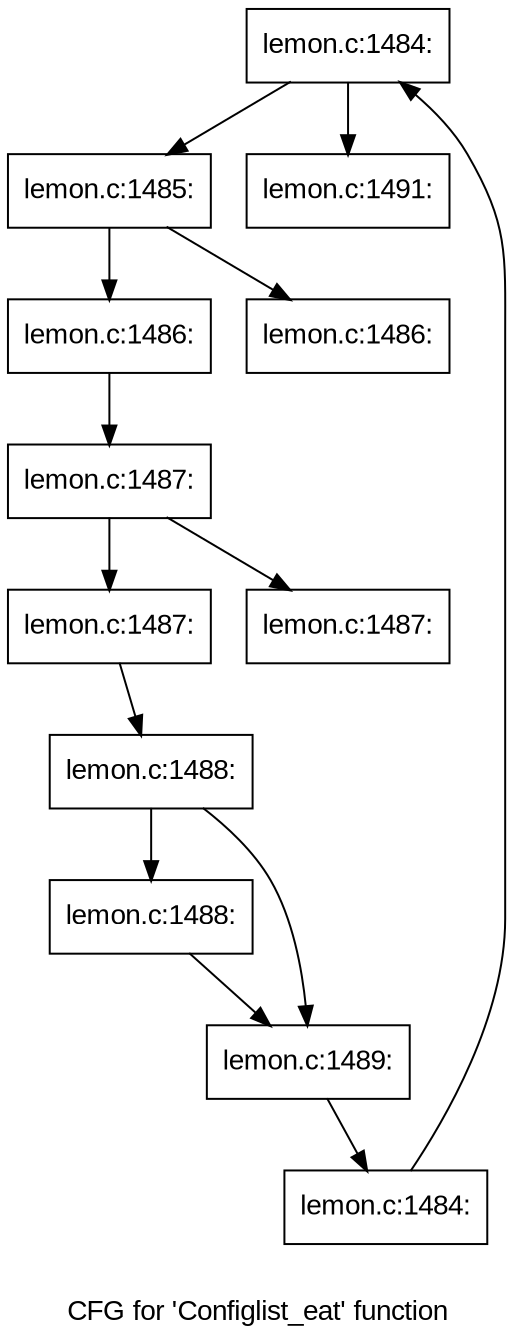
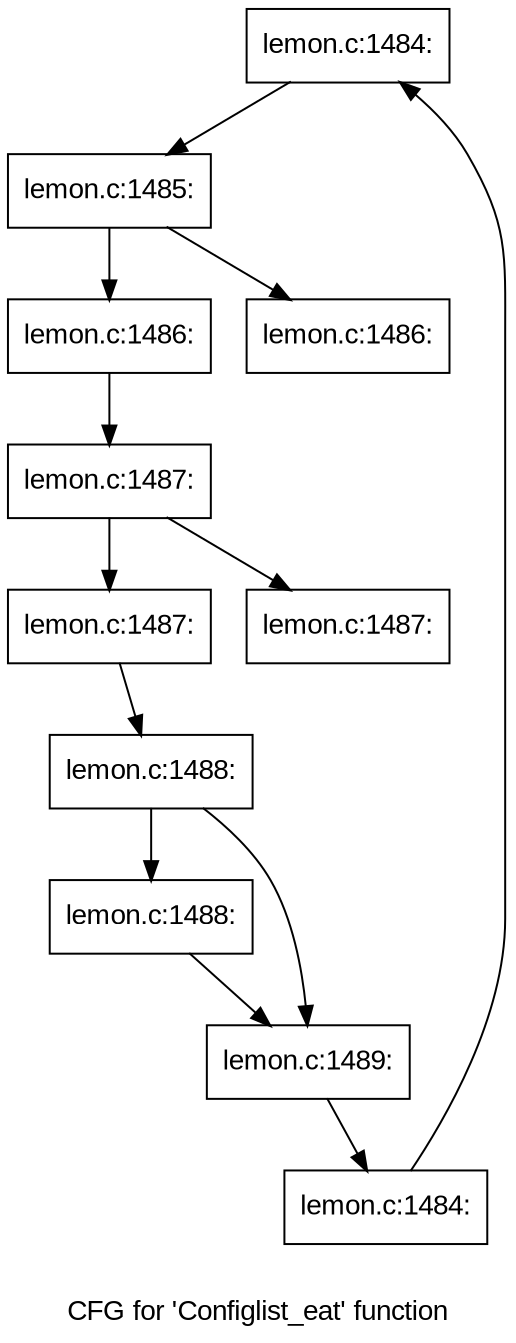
node "lemon.c:1491:": removed
